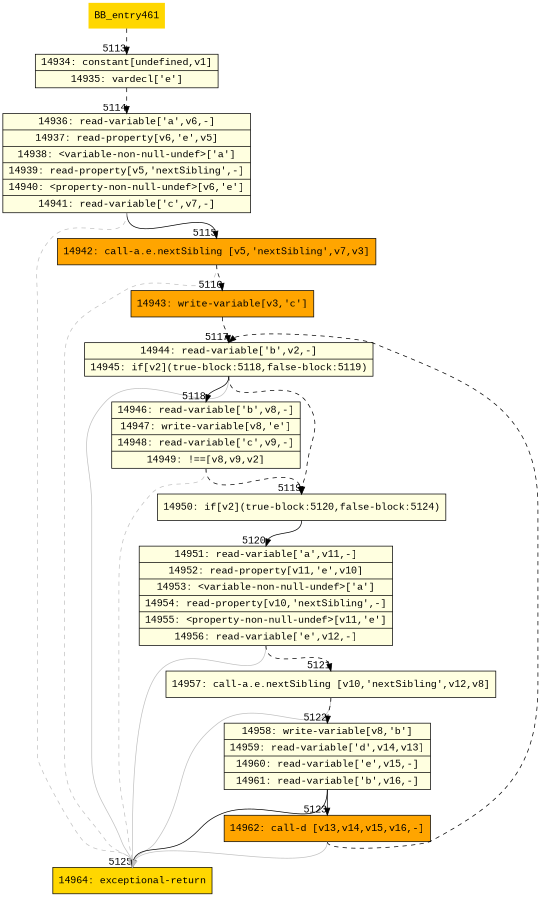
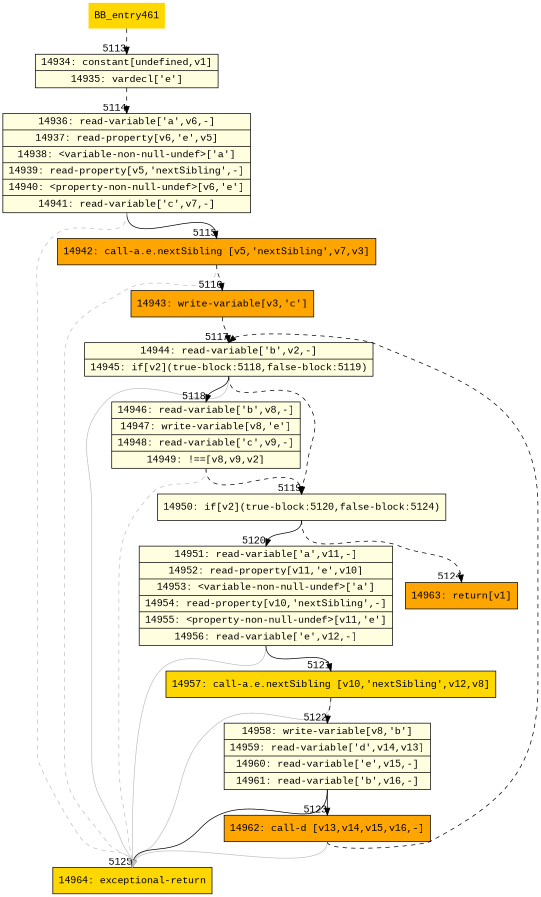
node "14963: return[v1]": added
edge "14951: read-variable['a',v11,-]" -> "14957: call-a.e.nextSibling [v10,'nextSibling',v12,v8]": style dashed -> solid
node "14957: call-a.e.nextSibling [v10,'nextSibling',v12,v8]": fillcolor lightyellow -> gold
